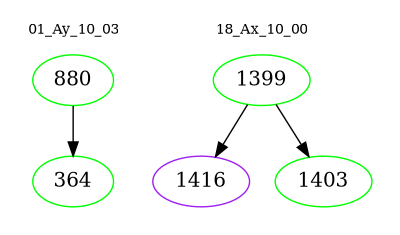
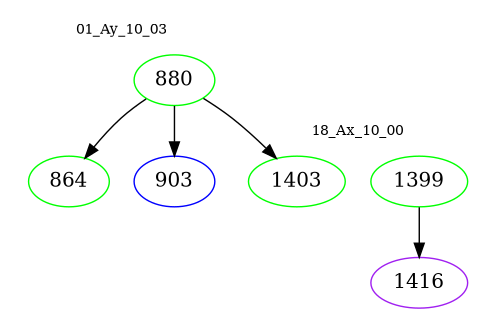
edge "1399" -> "1403": now "880" -> "1403"
node "364": label "364" -> "864"
node "903": added
